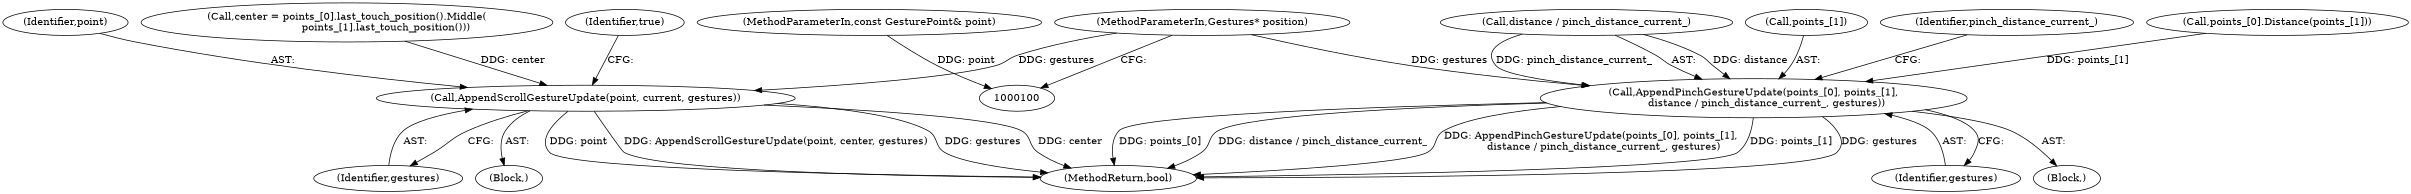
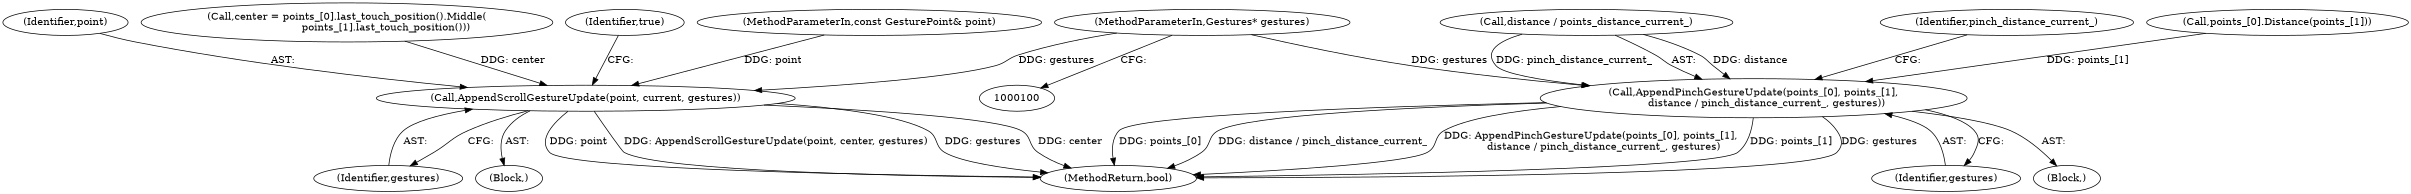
node "(MethodParameterIn,Gestures* position)": label "(MethodParameterIn,Gestures* position)" -> "(MethodParameterIn,Gestures* gestures)"
node "(Call,distance / pinch_distance_current_)": label "(Call,distance / pinch_distance_current_)" -> "(Call,distance / points_distance_current_)"
node "(Call,points_[1])": removed
edge "(MethodParameterIn,const GesturePoint& point)" -> "1000100": now "(MethodParameterIn,const GesturePoint& point)" -> "(Call,AppendScrollGestureUpdate(point, current, gestures))"
